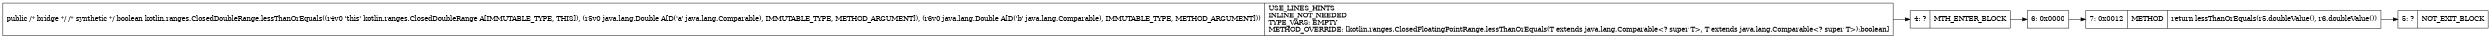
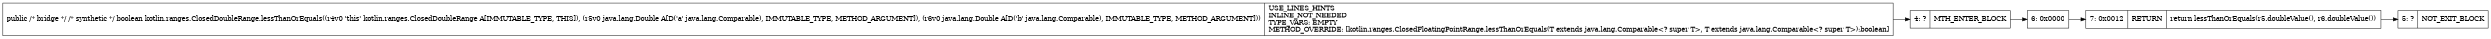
node "7: 0x0012": text "METHOD" -> "RETURN"
